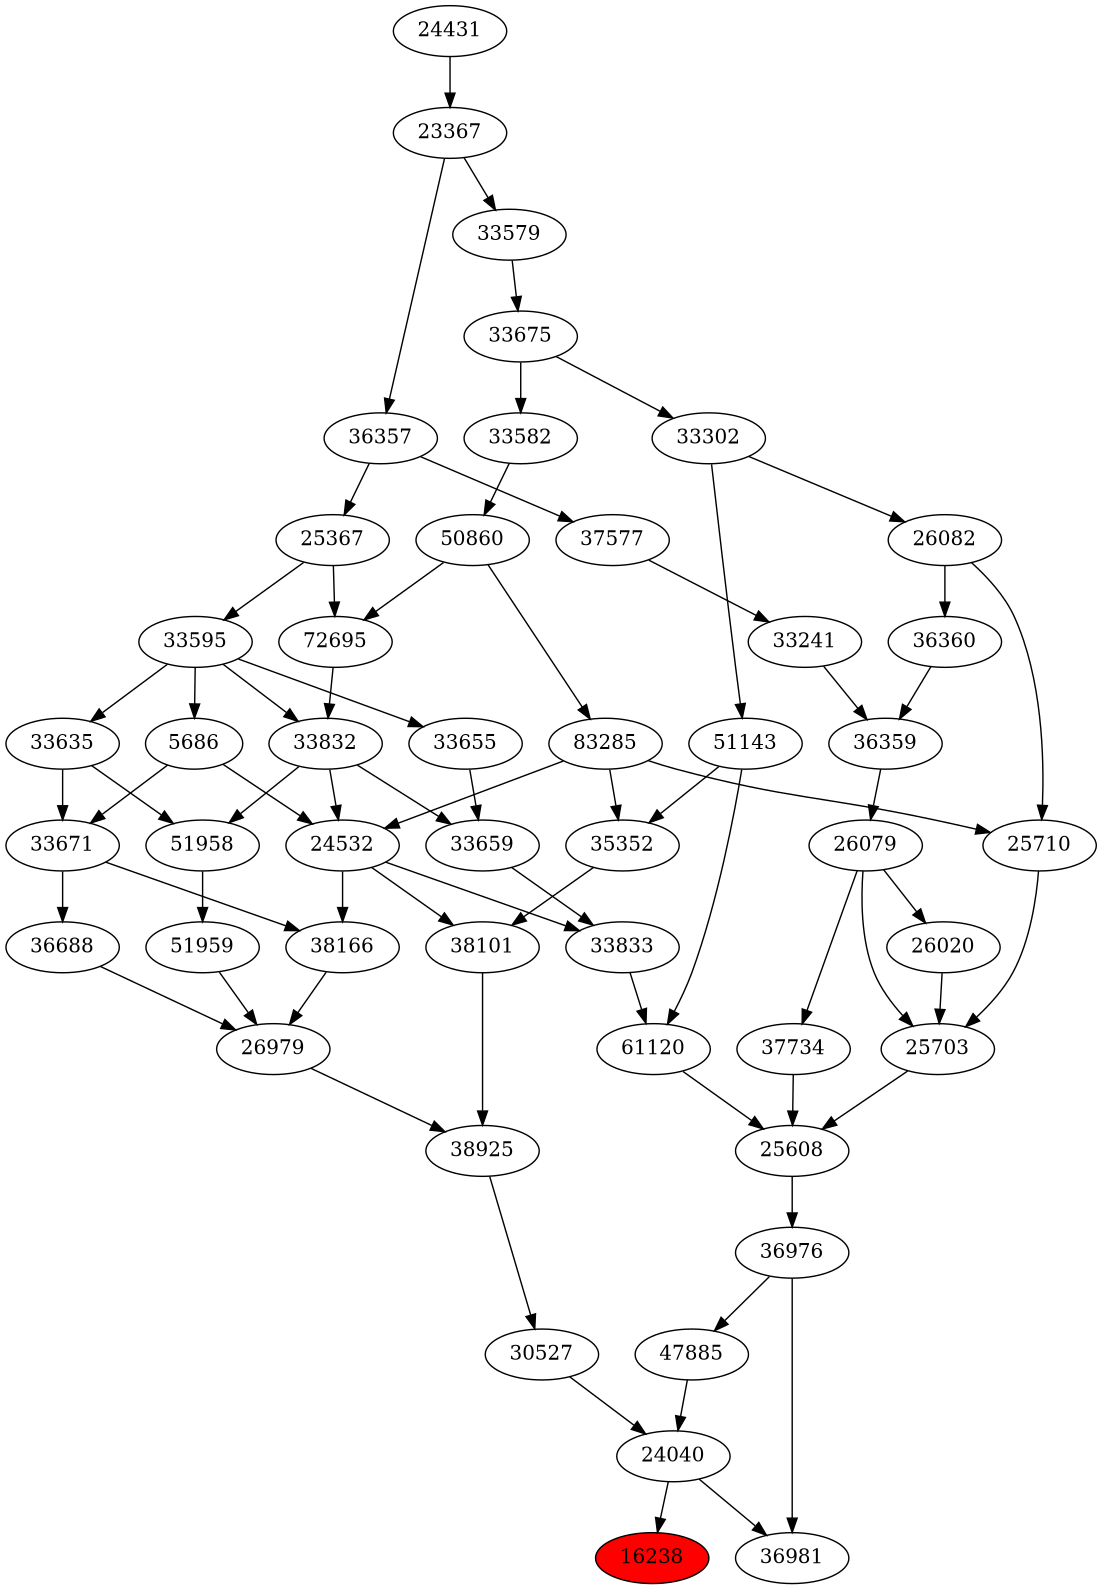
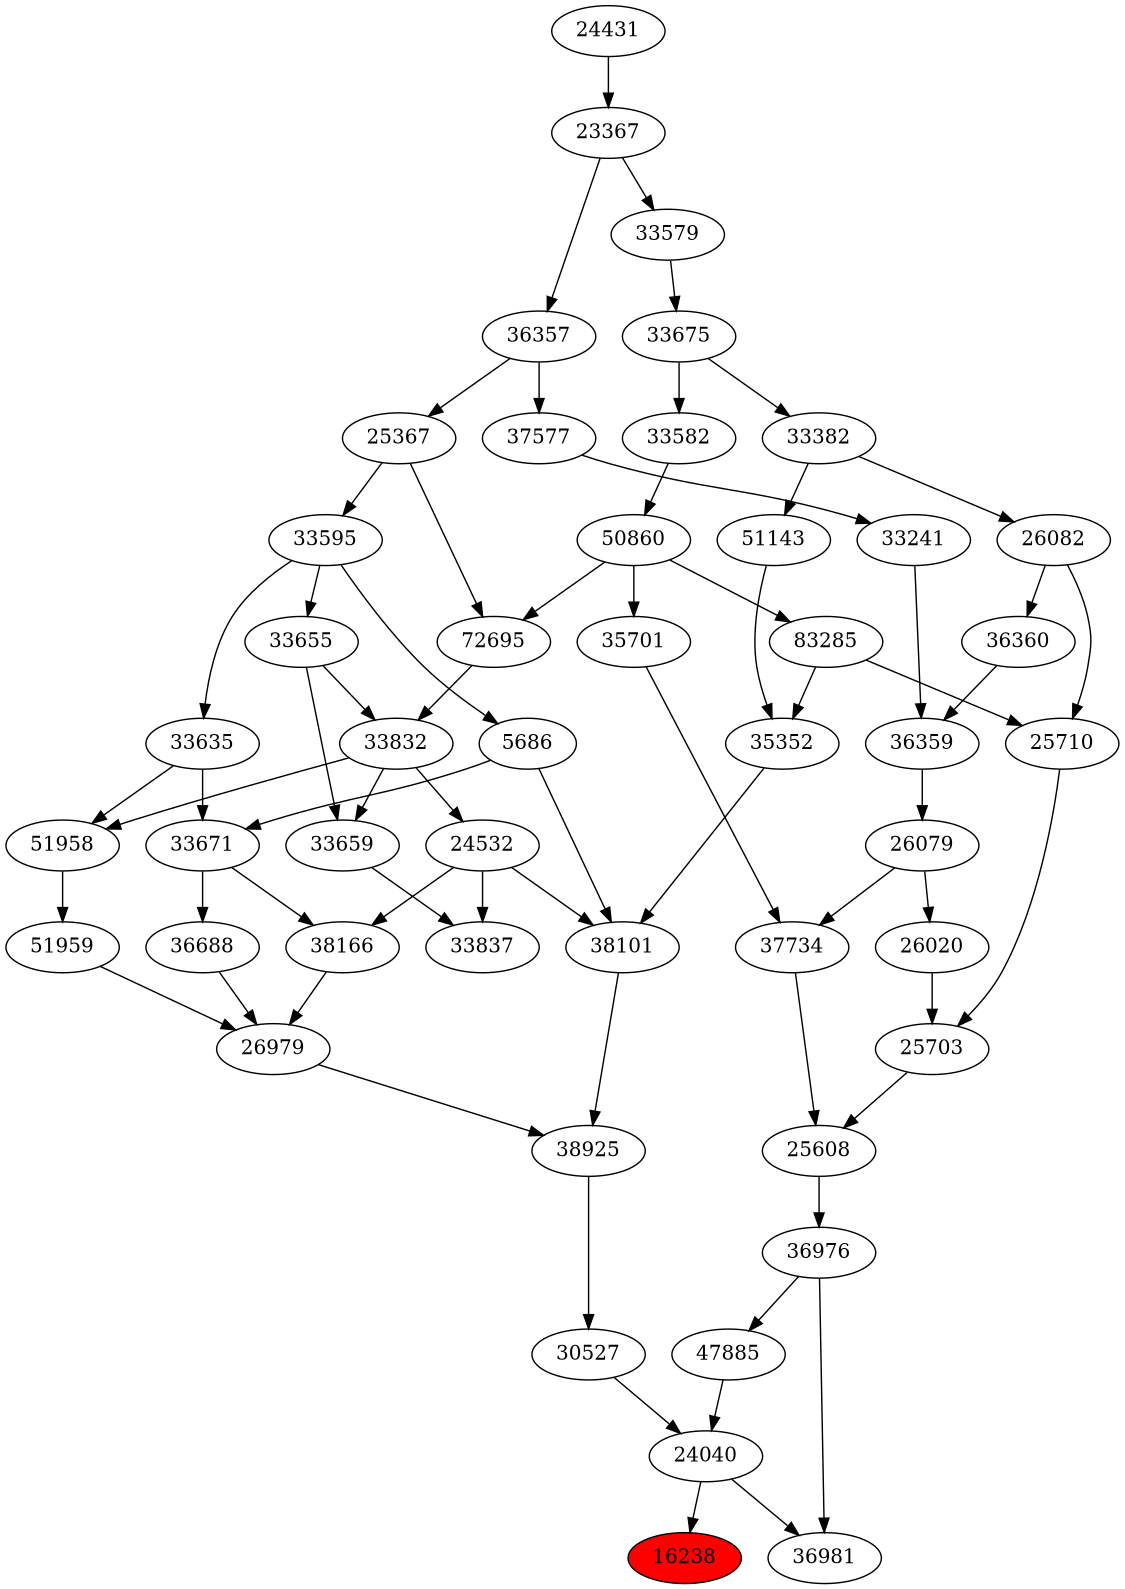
node "33302": label "33302" -> "33382"
node "35701": added
edge "33595" -> "33832": now "33655" -> "33832"
edge "5686" -> "24532": now "5686" -> "38101"
edge "83285" -> "24532": removed
node "33833": label "33833" -> "33837"
edge "26079" -> "25703": removed
node "61120": removed
